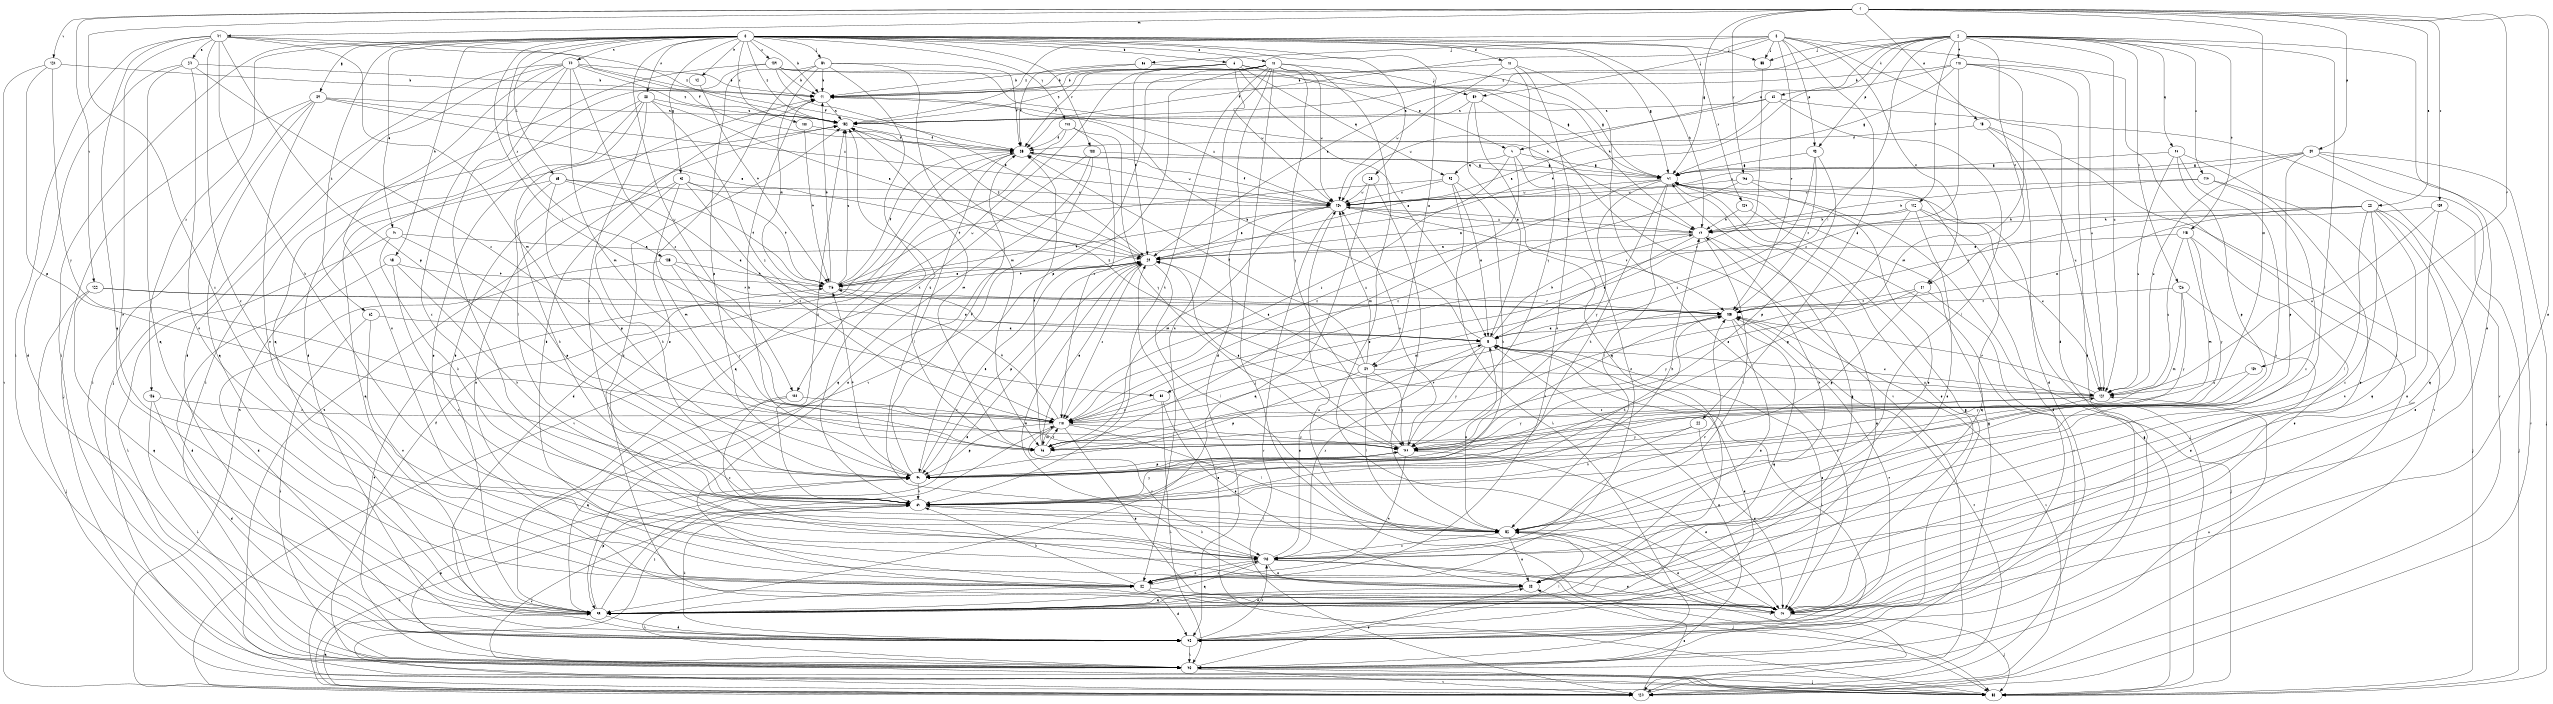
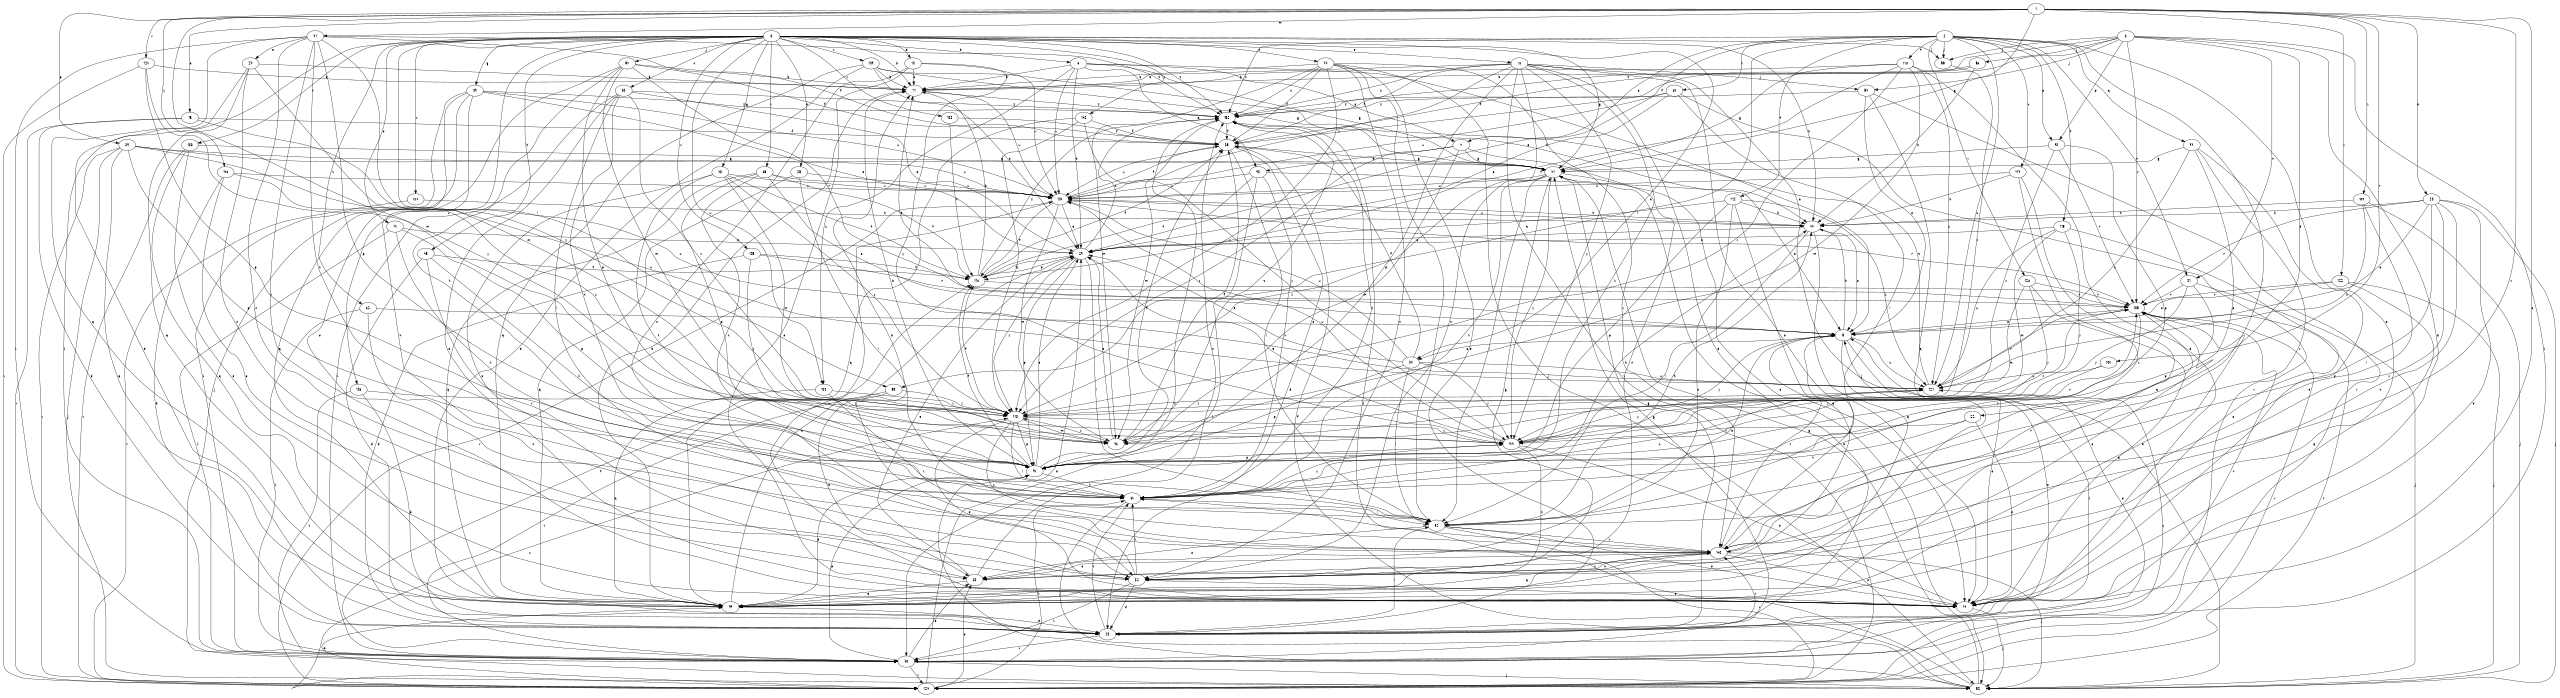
node "42": removed
node "73": label "73" -> "23"
